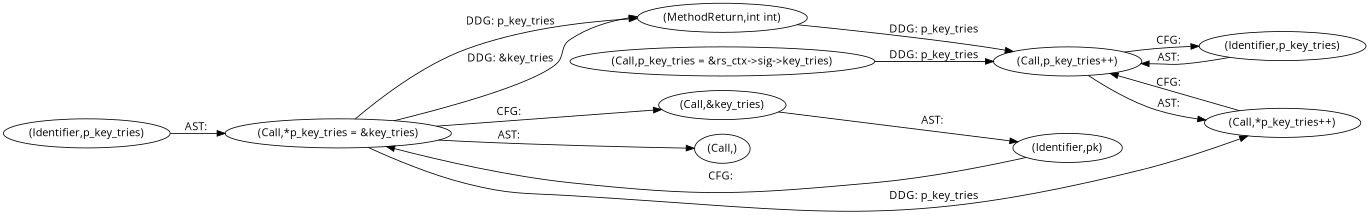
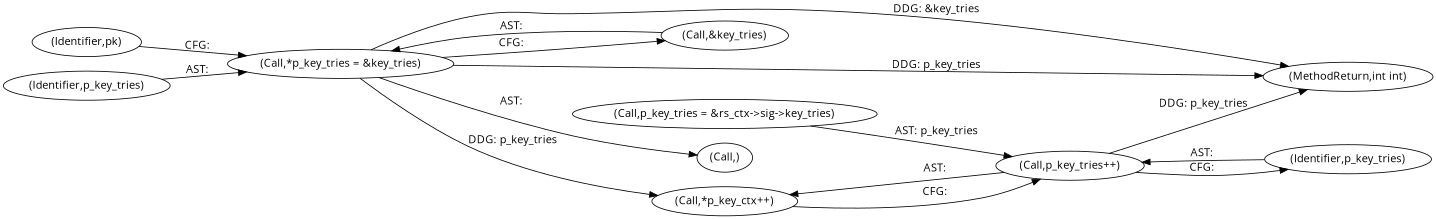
edge "(MethodReturn,int int)" -> "(Call,p_key_tries++)": reversed
edge "(Call,p_key_tries = &rs_ctx->sig->key_tries)" -> "(Call,p_key_tries++)": label "DDG: p_key_tries" -> "AST: p_key_tries"
node "(Call,*p_key_tries++)": label "(Call,*p_key_tries++)" -> "(Call,*p_key_ctx++)"
edge "(Call,&key_tries)" -> "(Identifier,pk)": now "(Call,&key_tries)" -> "(Call,*p_key_tries = &key_tries)"
